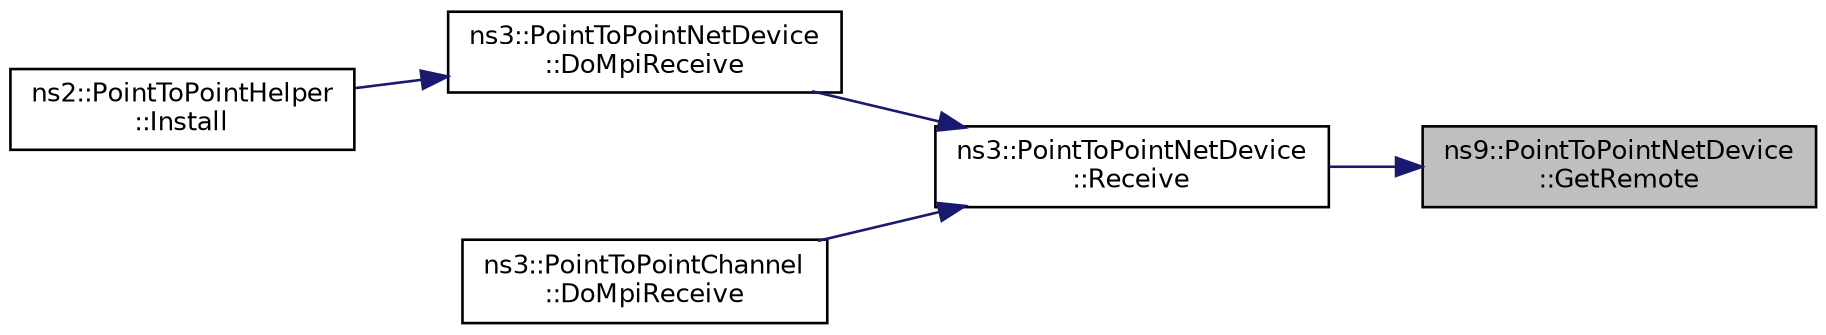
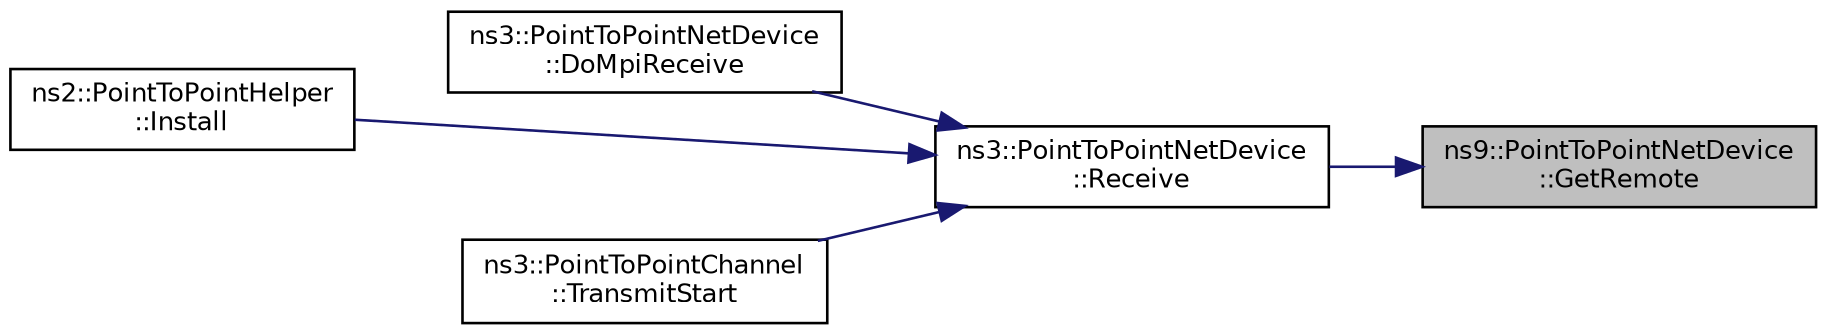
edge "ns2::PointToPointHelper ::Install" -> "ns3::PointToPointNetDevice ::DoMpiReceive": now "ns2::PointToPointHelper ::Install" -> "ns3::PointToPointNetDevice ::Receive"
node "ns3::PointToPointChannel ::DoMpiReceive": label "ns3::PointToPointChannel ::DoMpiReceive" -> "ns3::PointToPointChannel ::TransmitStart"
